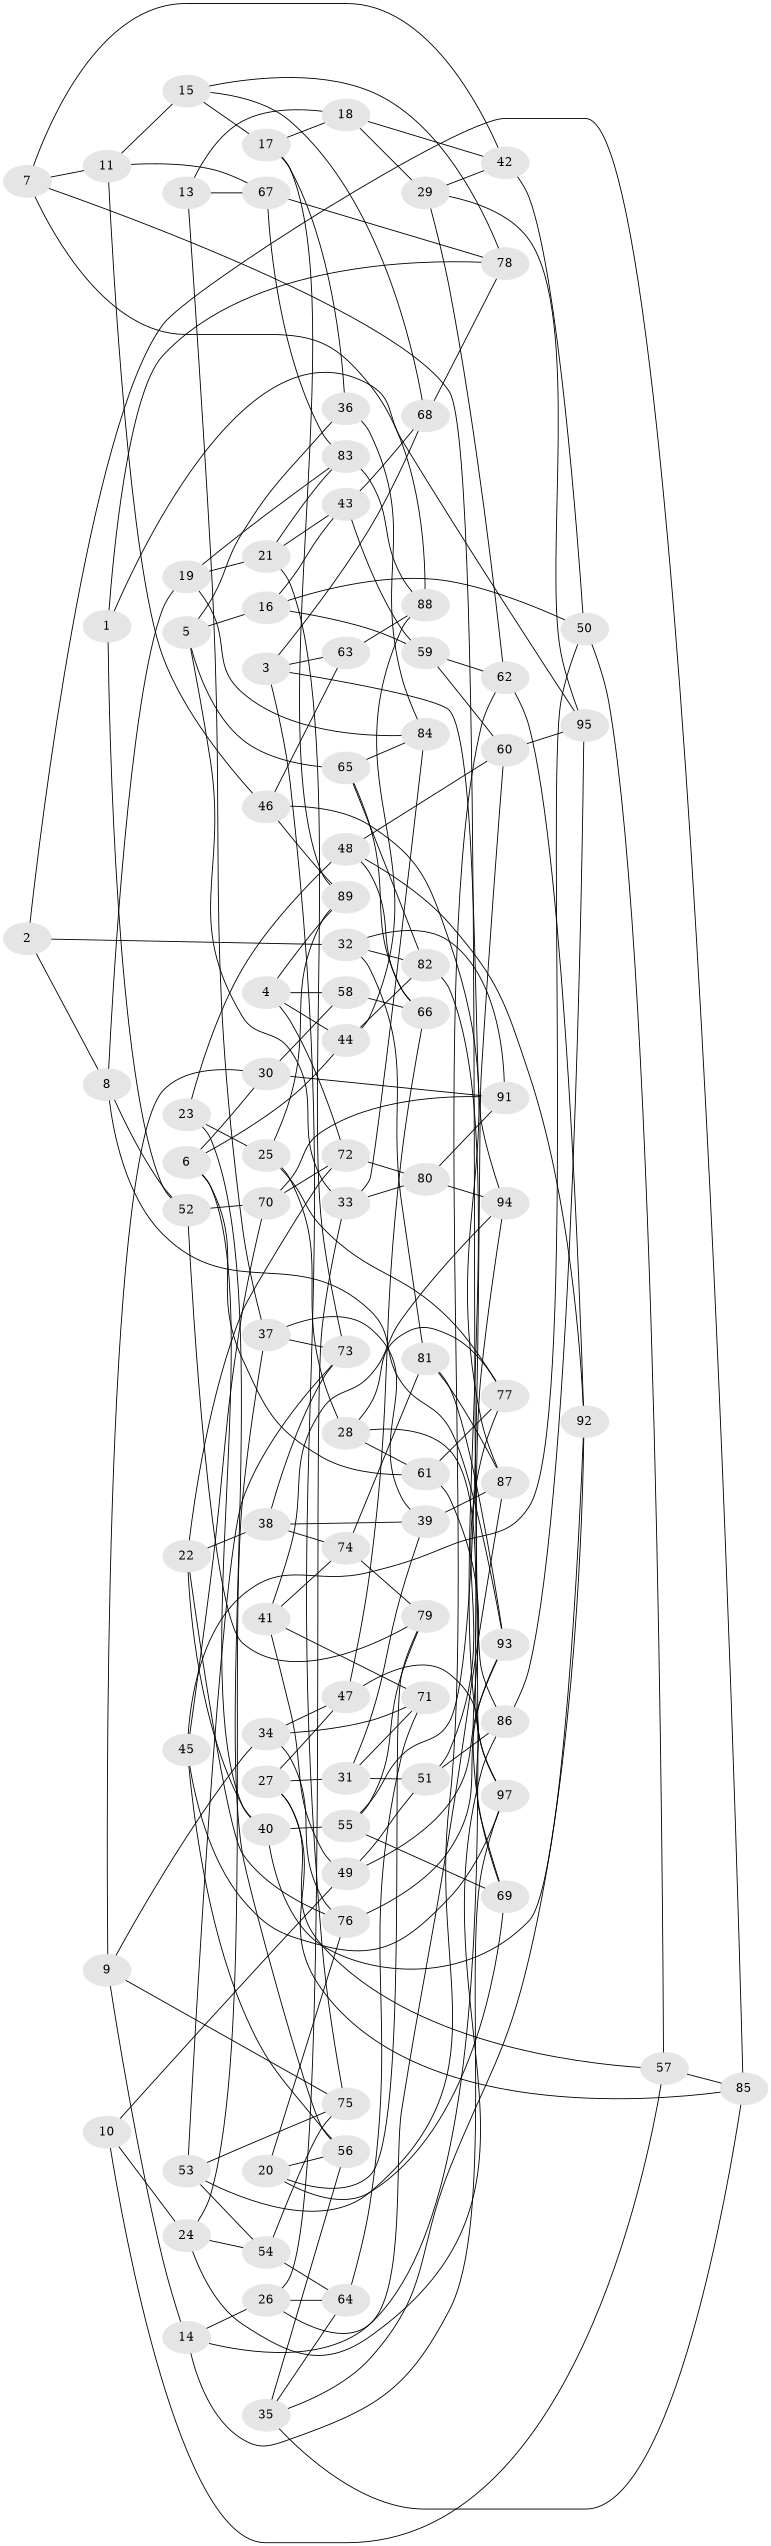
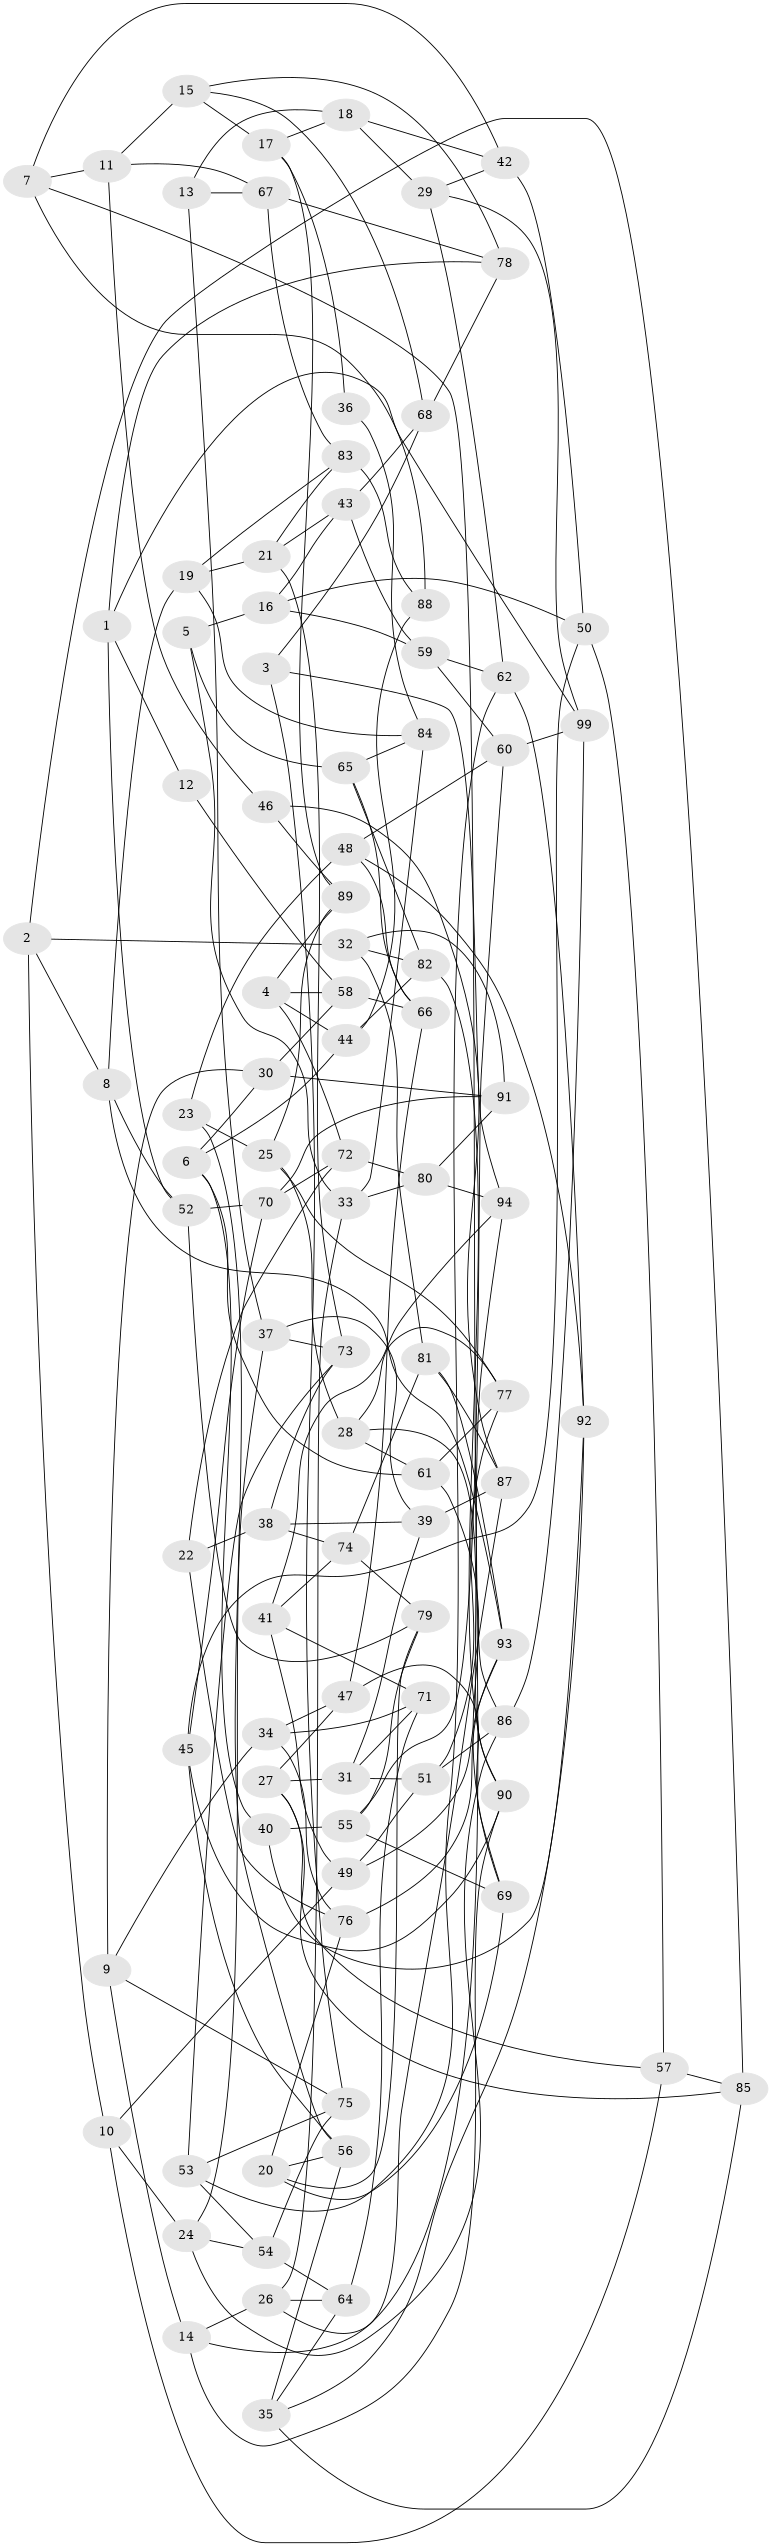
edge "36" -- "5": removed
node "63": removed
node "95": label "95" -> "99"
node "12": added
edge "2" -- "10": added
edge "22" -- "40": removed
node "97": label "97" -> "90"
